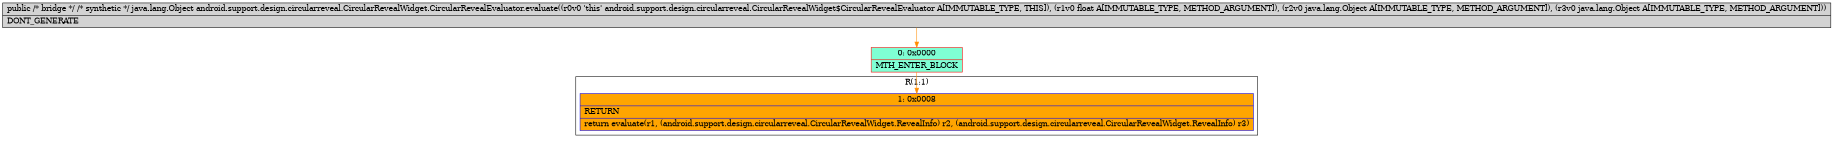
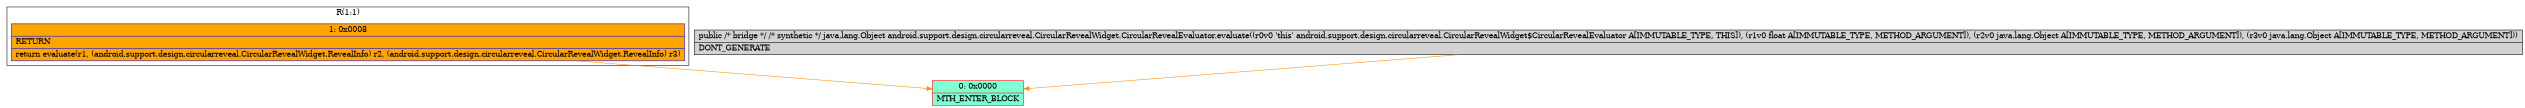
edge "0: 0x0000" -> "1: 0x0008": reversed
